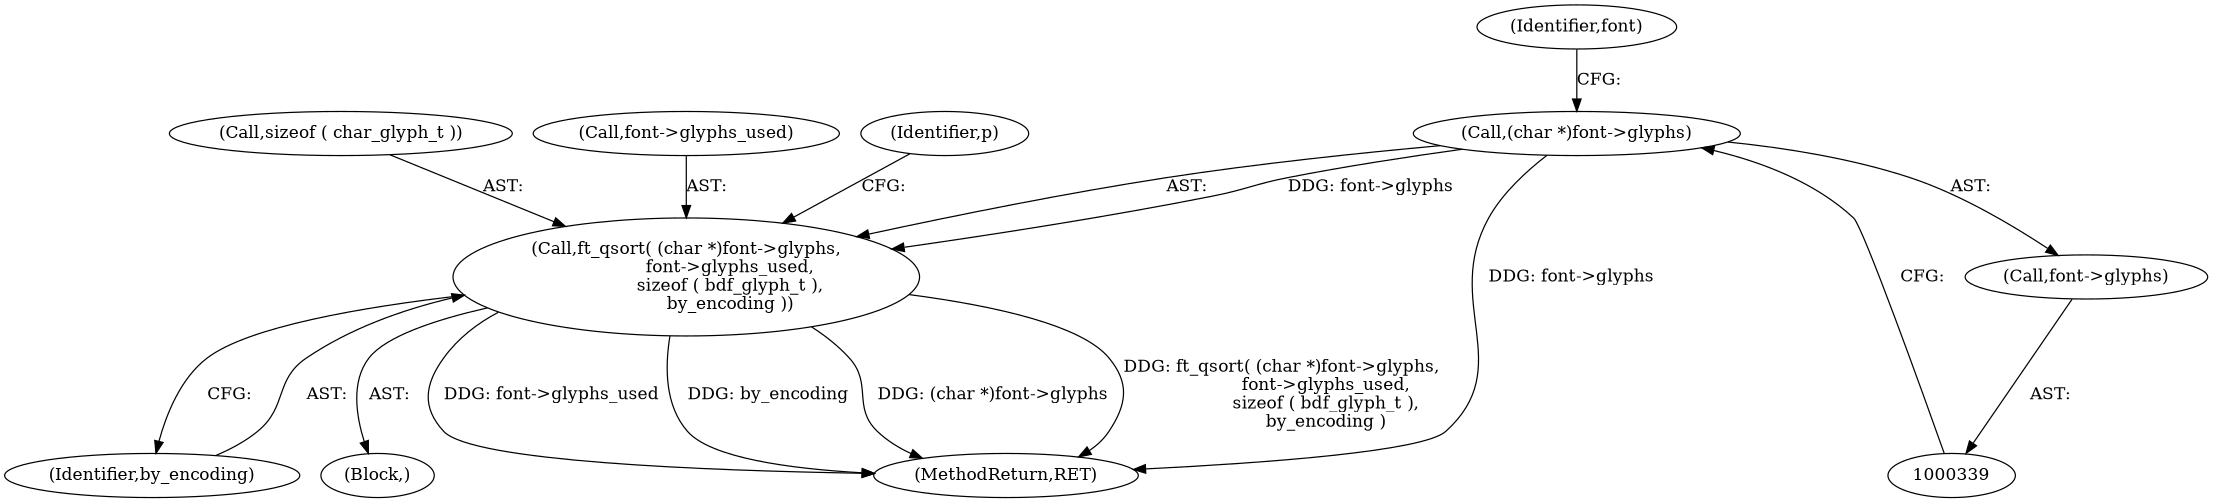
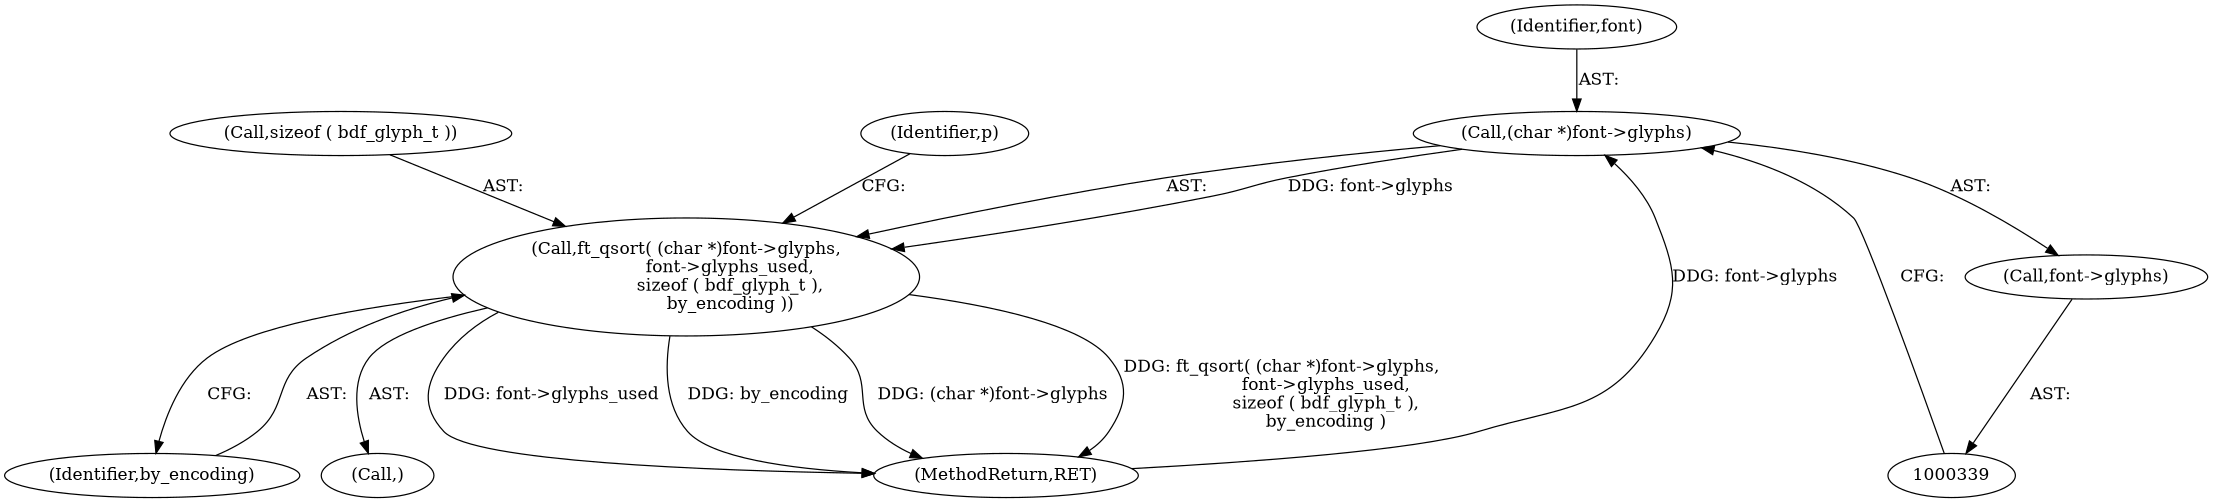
edge "(Identifier,font)" -> "(Call,(char *)font->glyphs)": label "CFG: " -> "AST: "
node "(Call,sizeof ( char_glyph_t ))": label "(Call,sizeof ( char_glyph_t ))" -> "(Call,sizeof ( bdf_glyph_t ))"
node "(Call,font->glyphs_used)": removed
edge "(Call,(char *)font->glyphs)" -> "(MethodReturn,RET)": reversed
node "(Block,)": label "(Block,)" -> "(Call,)"
